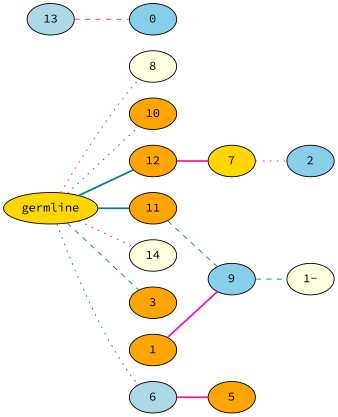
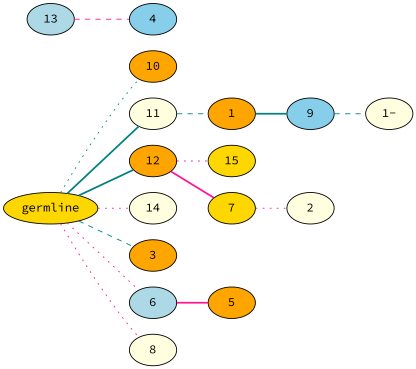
node "0": label "0" -> "4"
node "15": added
node "2": fillcolor skyblue -> lightyellow
node "11": fillcolor orange -> lightyellow
edge "11" -- "9": now "11" -- "1"
edge "germline" -- "6": color teal -> deeppink
edge "9" -- "1": color deeppink -> teal
